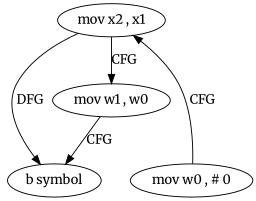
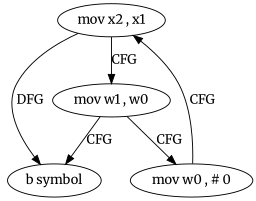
edge "mov w1 , w0" -> "mov w0 , # 0": added, label "CFG"
